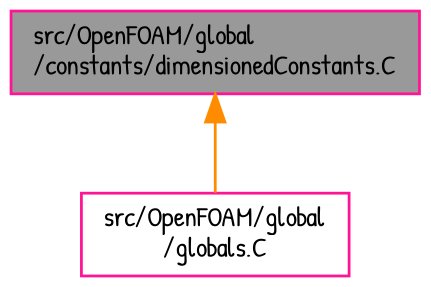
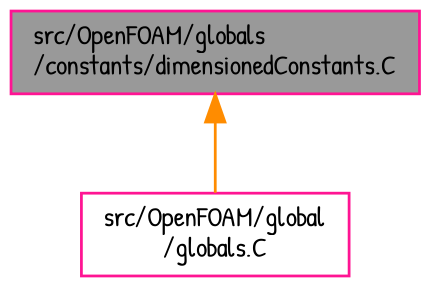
node "src/OpenFOAM/global /constants/dimensionedConstants.C": label "src/OpenFOAM/global /constants/dimensionedConstants.C" -> "src/OpenFOAM/globals /constants/dimensionedConstants.C"
